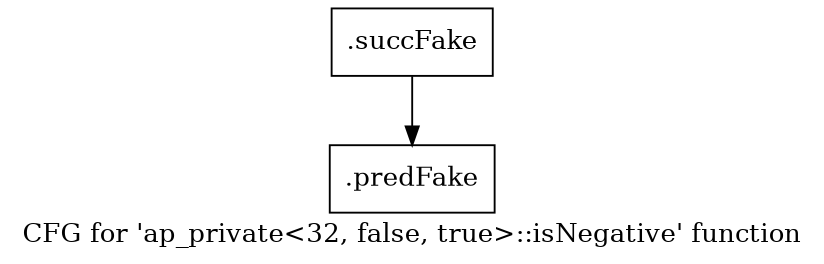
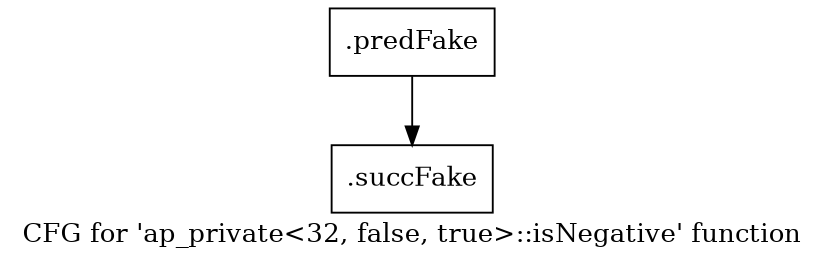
edge ".succFake" -> ".predFake": reversed
